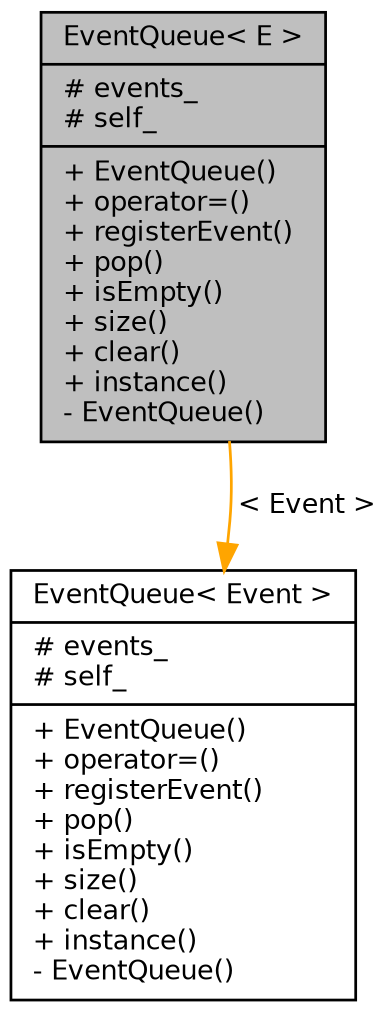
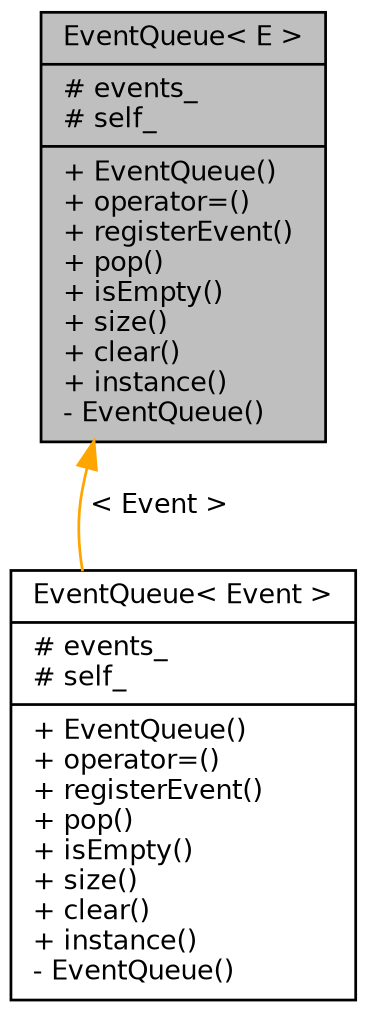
edge "EventQueue< E >" -> "EventQueue< Event >": reversed
